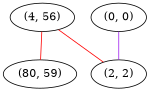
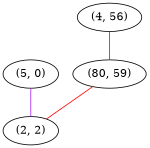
node "(0, 0)": label "(0, 0)" -> "(5, 0)"
edge "(4, 56)" -- "(2, 2)": now "(80, 59)" -- "(2, 2)"
